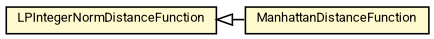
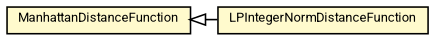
edge "ManhattanDistanceFunction" -> "LPIntegerNormDistanceFunction": reversed
